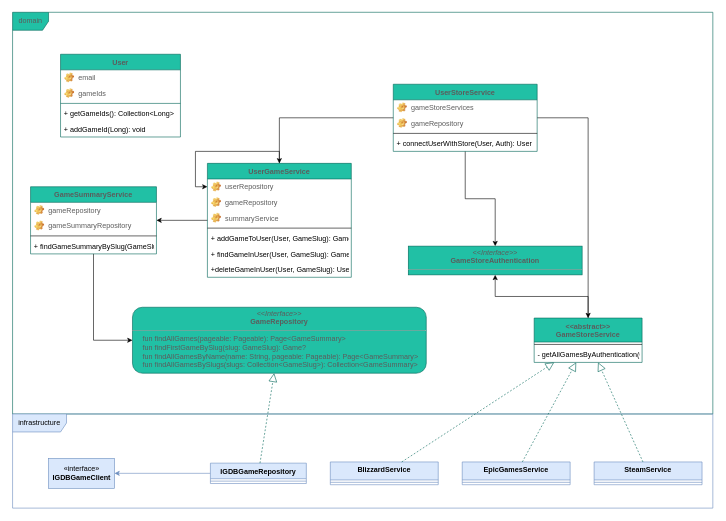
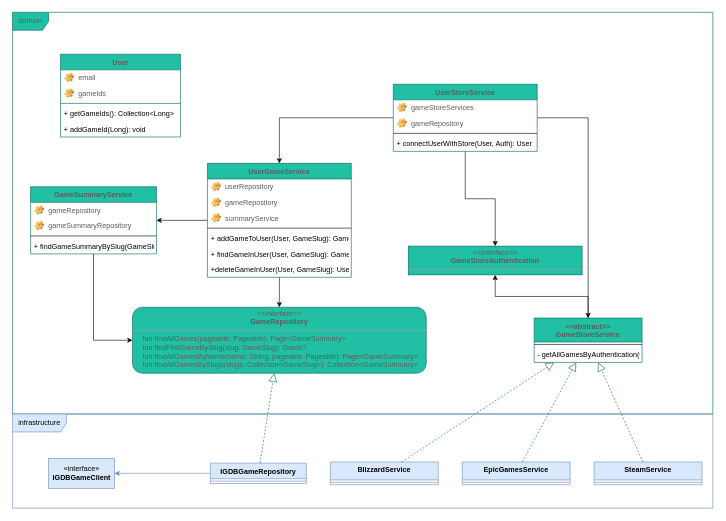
edge "UserGameService" -> "userRepository": now "UserGameService" -> "<<Interface>> GameRepository fun findAllGames(pageable: Pageable): Page<GameSummary> fun findFirstGameBySlug(slug: GameSlug): Game? fun findAllGamesByName(name: String, pageable: Pageable): Page<GameSummary> fun findAllGamesBySlugs(slugs: Collection<GameSlug>): Collection<GameSummary>"
